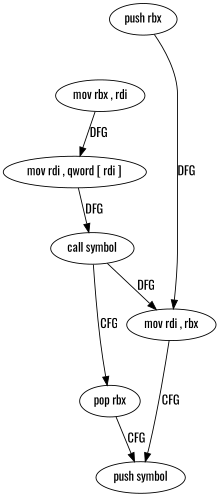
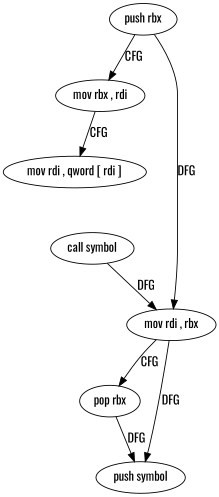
edge "push rbx" -> "mov rbx , rdi": added, label "CFG"
edge "mov rbx , rdi" -> "mov rdi , qword [ rdi ]": label "DFG" -> "CFG"
edge "mov rdi , qword [ rdi ]" -> "call symbol": removed, label "DFG"
edge "call symbol" -> "pop rbx": now "mov rdi , rbx" -> "pop rbx"
edge "mov rdi , rbx" -> "push symbol": label "CFG" -> "DFG"
edge "pop rbx" -> "push symbol": label "CFG" -> "DFG"
